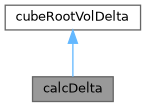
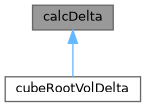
edge "calcDelta" -> "cubeRootVolDelta": reversed
